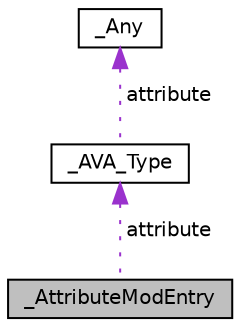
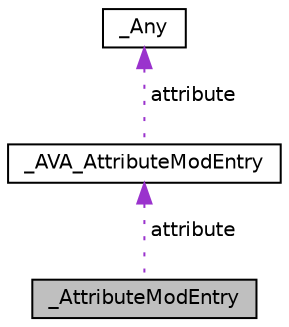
node "_AVA_Type": label "_AVA_Type" -> "_AVA_AttributeModEntry"
